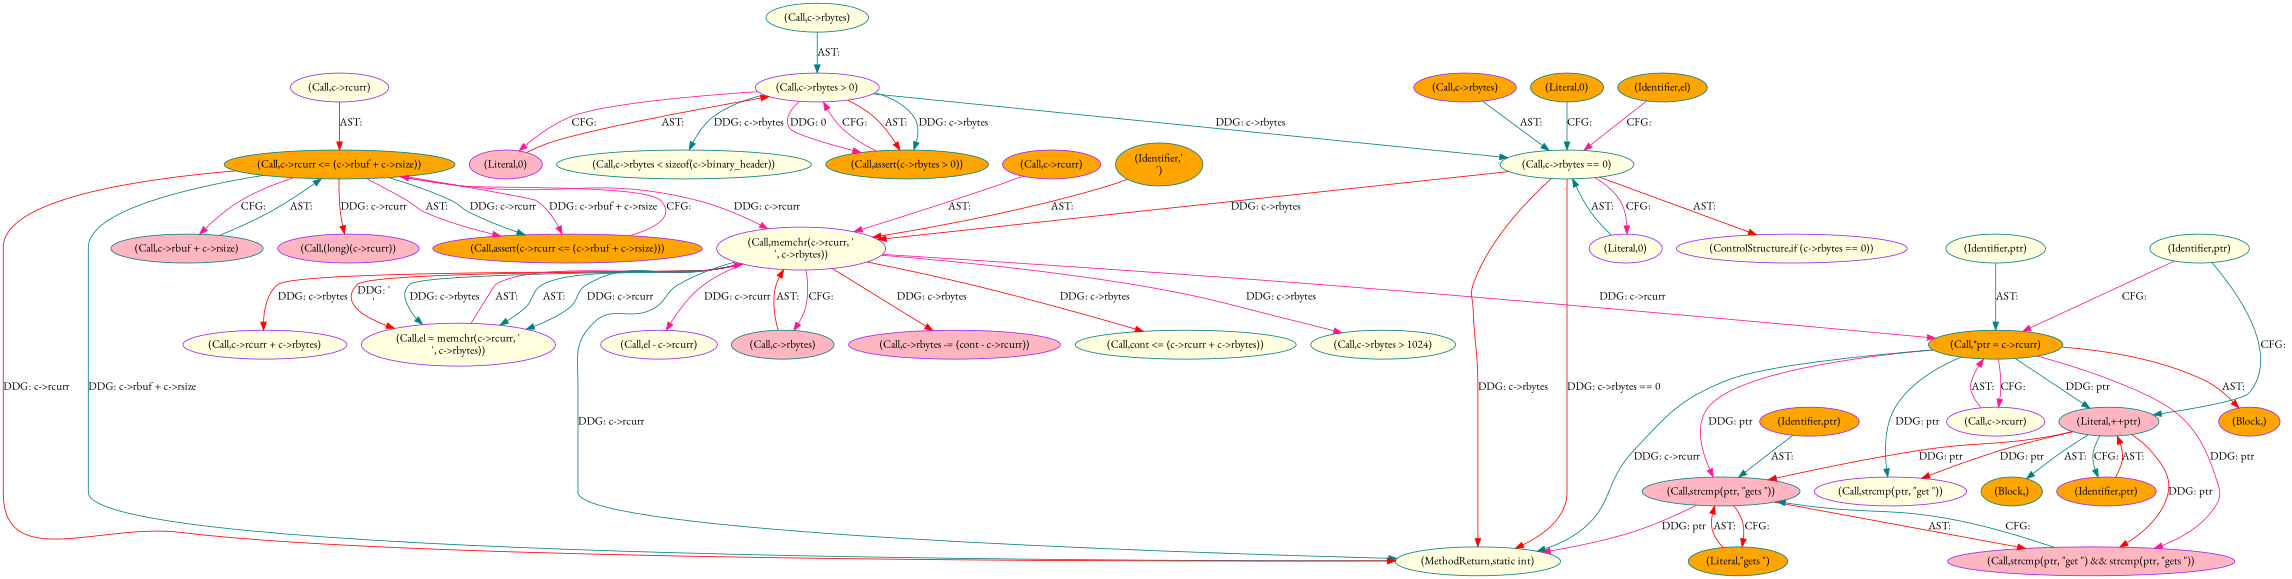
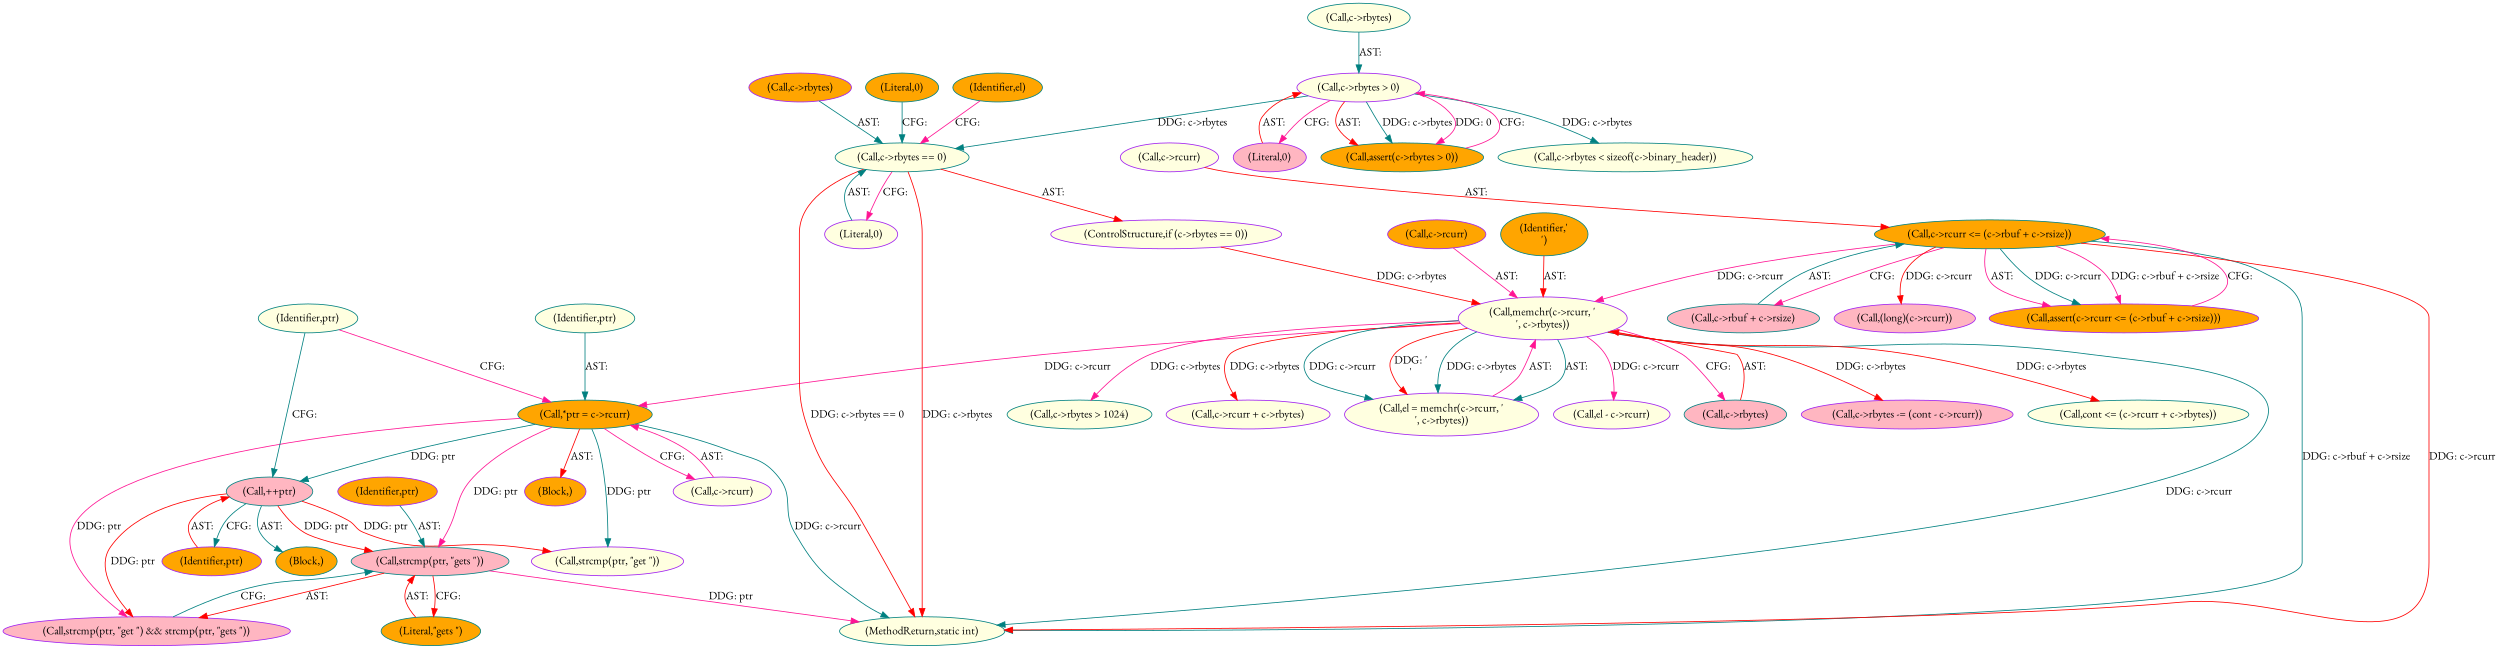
edge "(Call,c->rbytes == 0)" -> "(Call,memchr(c->rcurr, ' ', c->rbytes))": now "(ControlStructure,if (c->rbytes == 0))" -> "(Call,memchr(c->rcurr, ' ', c->rbytes))"
node "(Literal,++ptr)": label "(Literal,++ptr)" -> "(Call,++ptr)"
